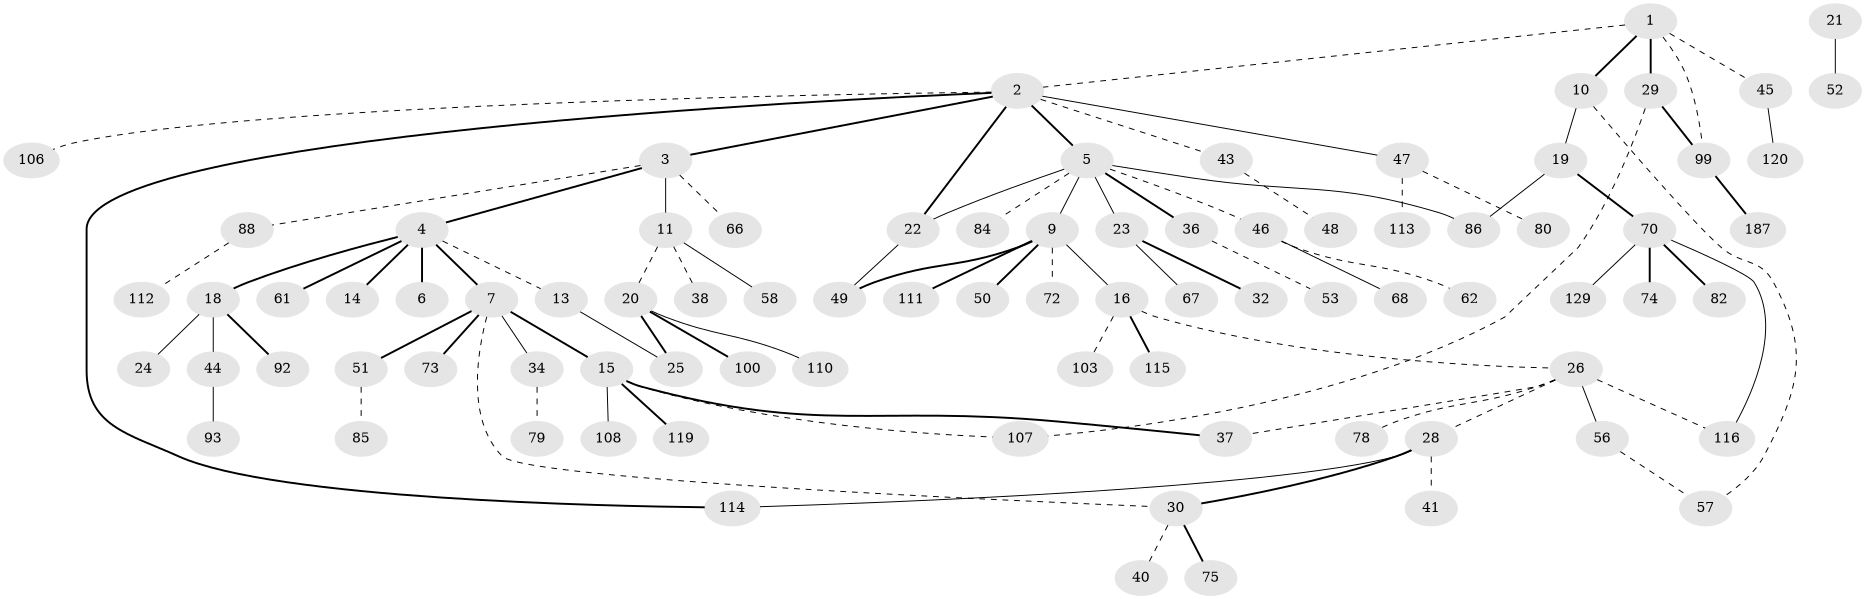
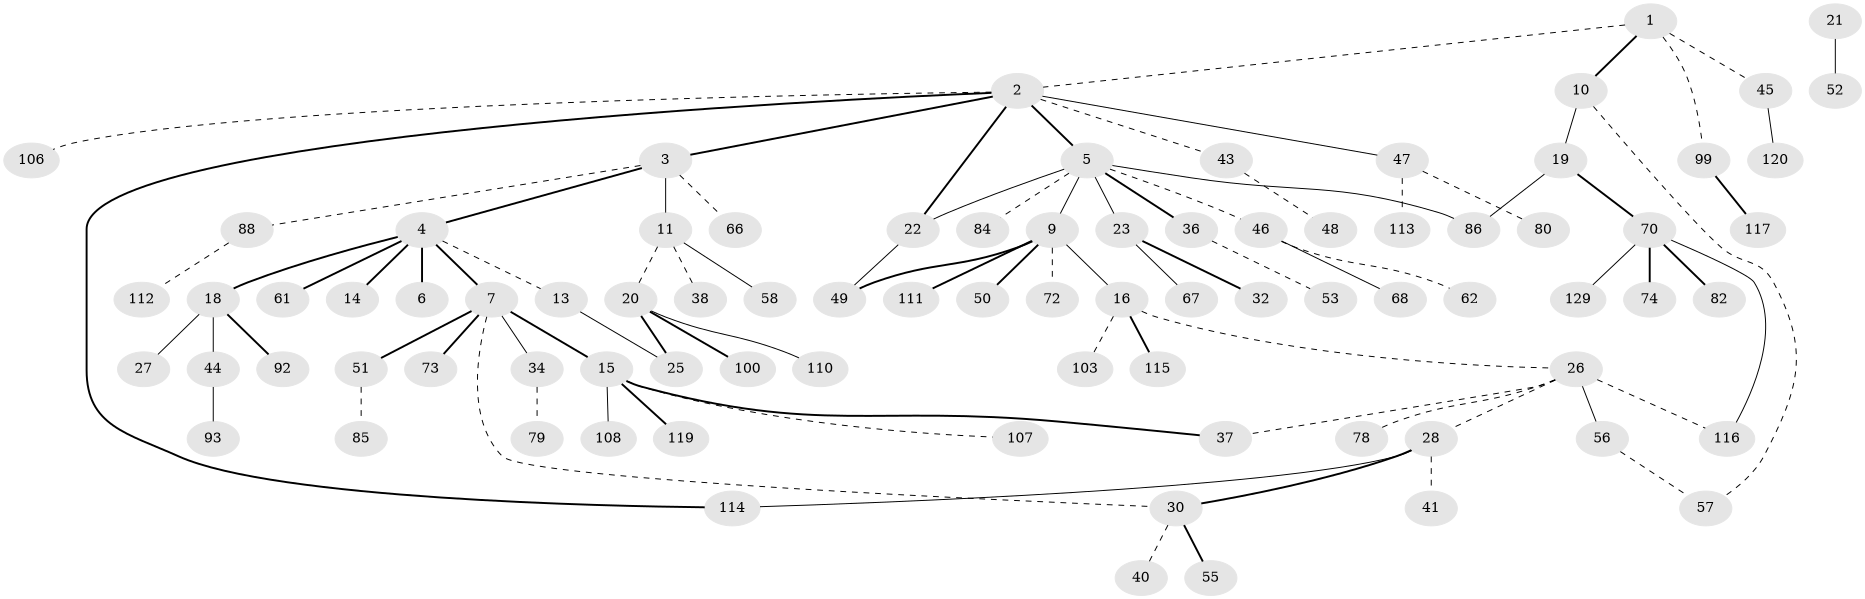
node "29": removed
node "187": label "187" -> "117"
node "24": label "24" -> "27"
node "75": label "75" -> "55"
